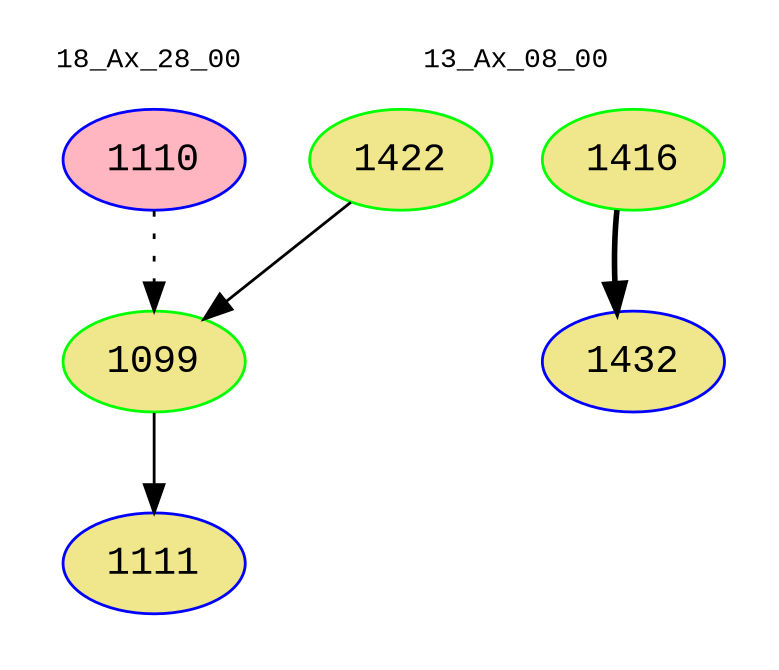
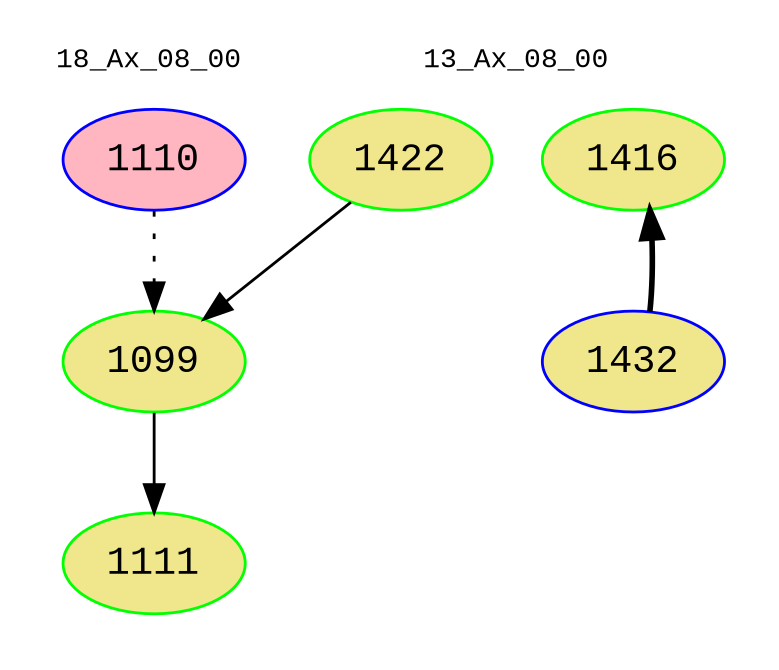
cluster "18_Ax_28_00": label "18_Ax_28_00" -> "18_Ax_08_00"
edge "1416" -> "1432": reversed
node "1111": color blue -> green
